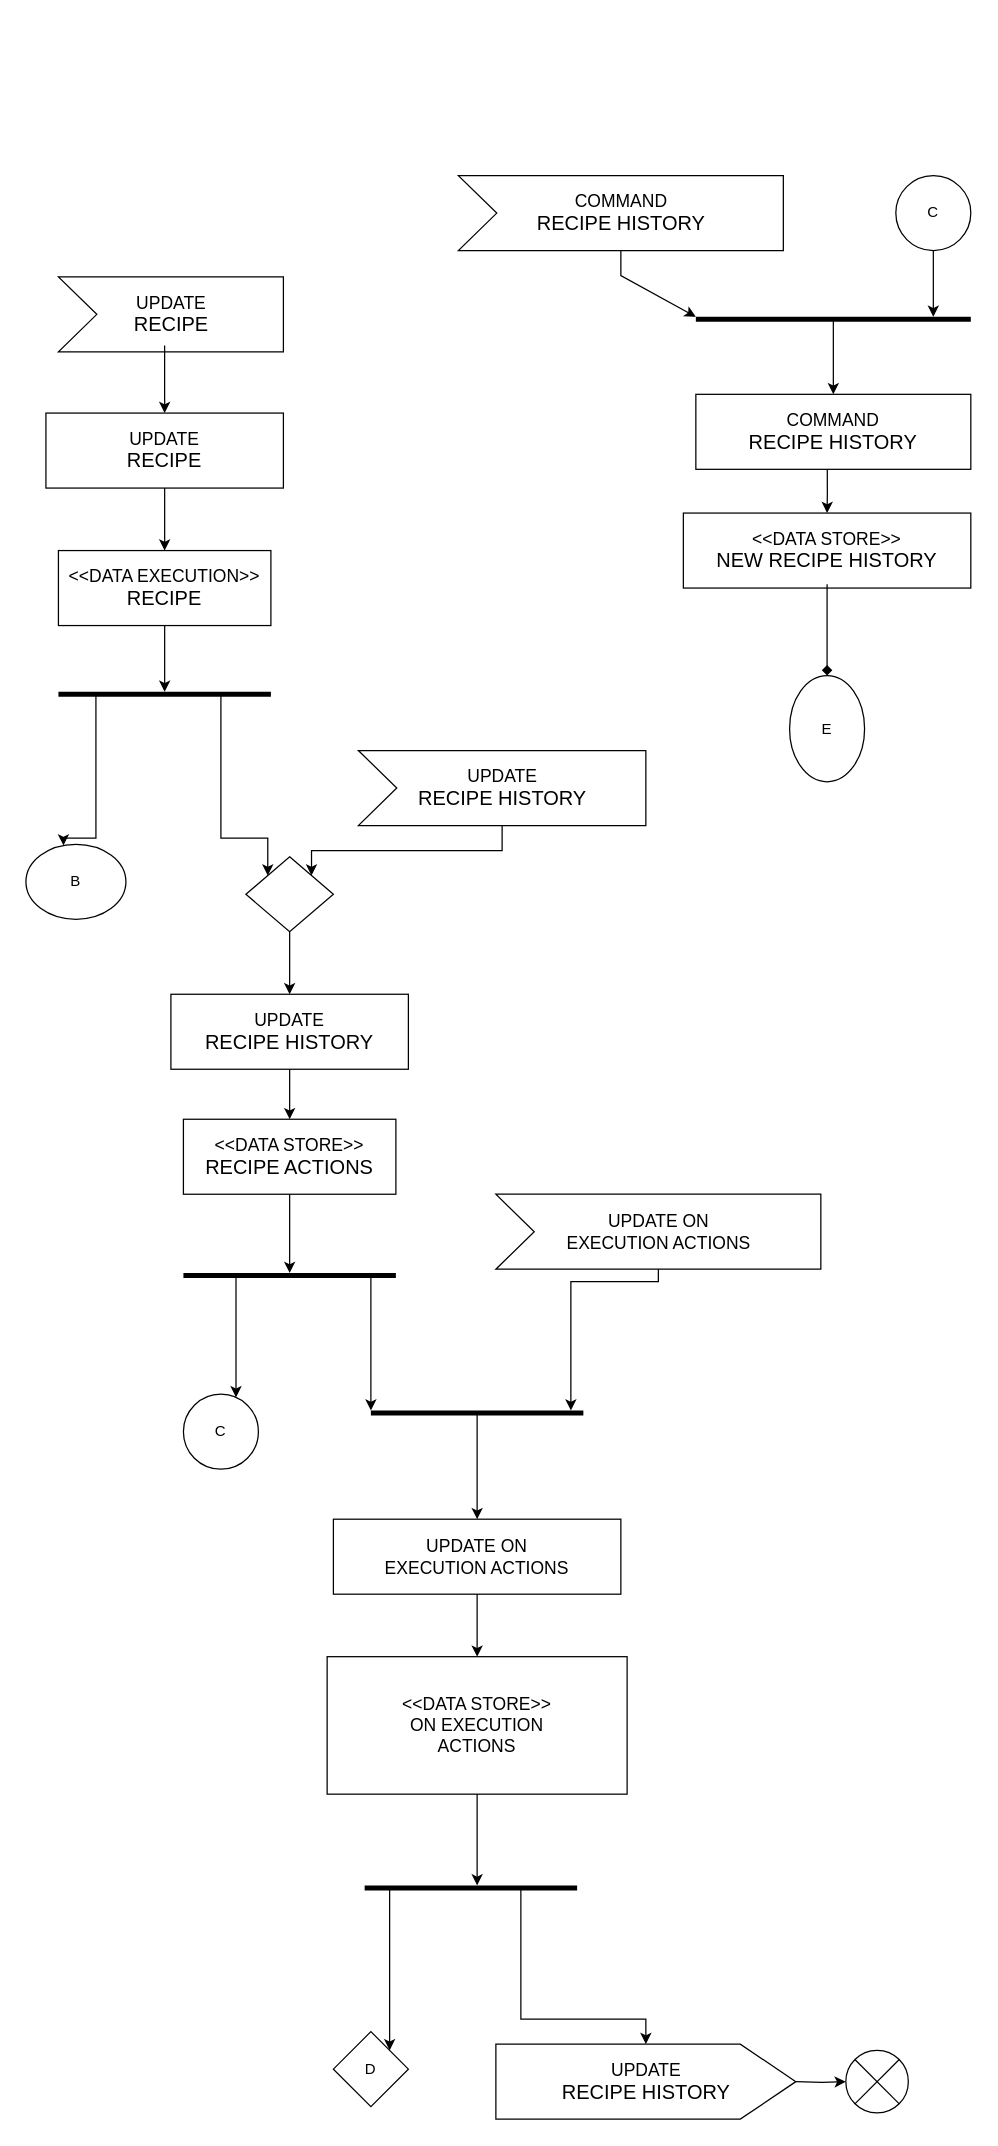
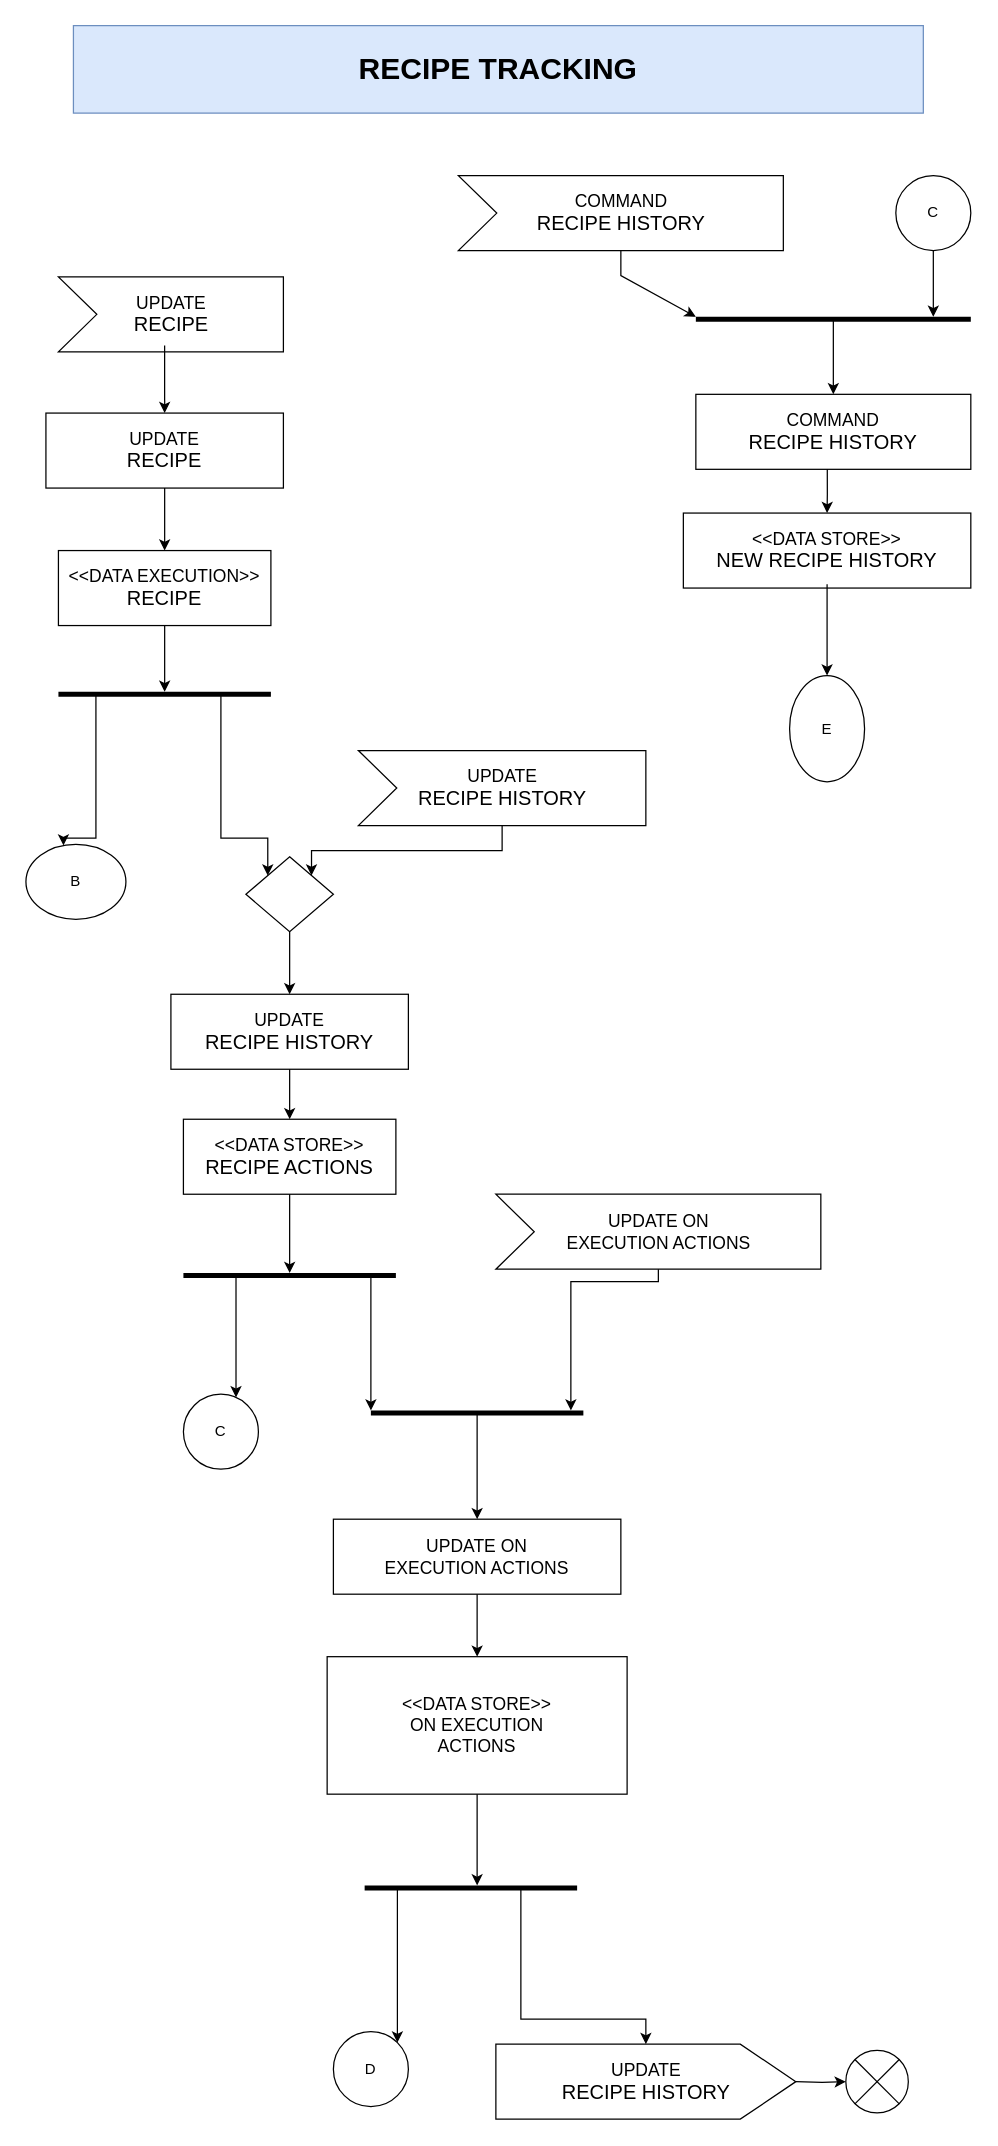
node "RECIPE TRACKING": added
edge "<<DATA STORE>> NEW RECIPE HISTORY" -> "E": arrowhead diamond -> classic
node "D": shape diamond -> ellipse
